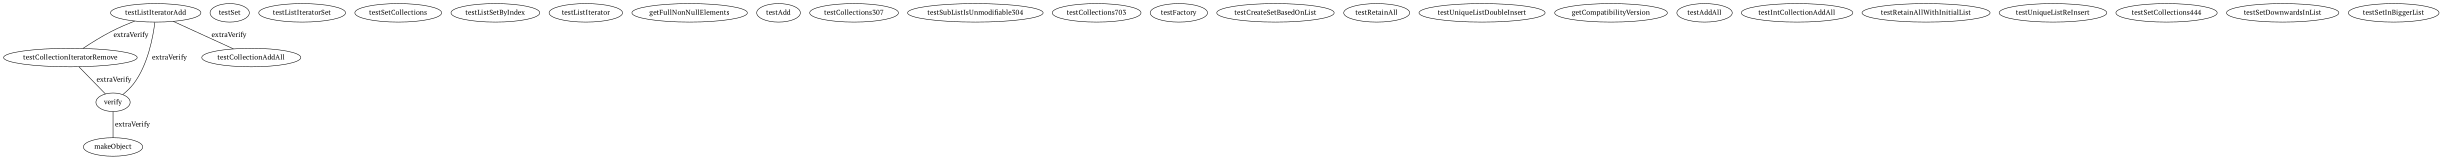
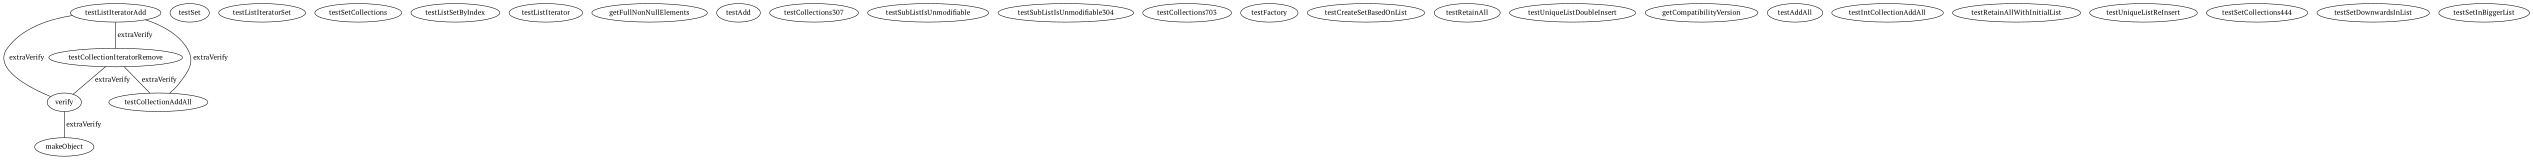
node "testSubListIsUnmodifiable": added
edge "testCollectionIteratorRemove" -- "testCollectionAddAll": added, label "extraVerify"
